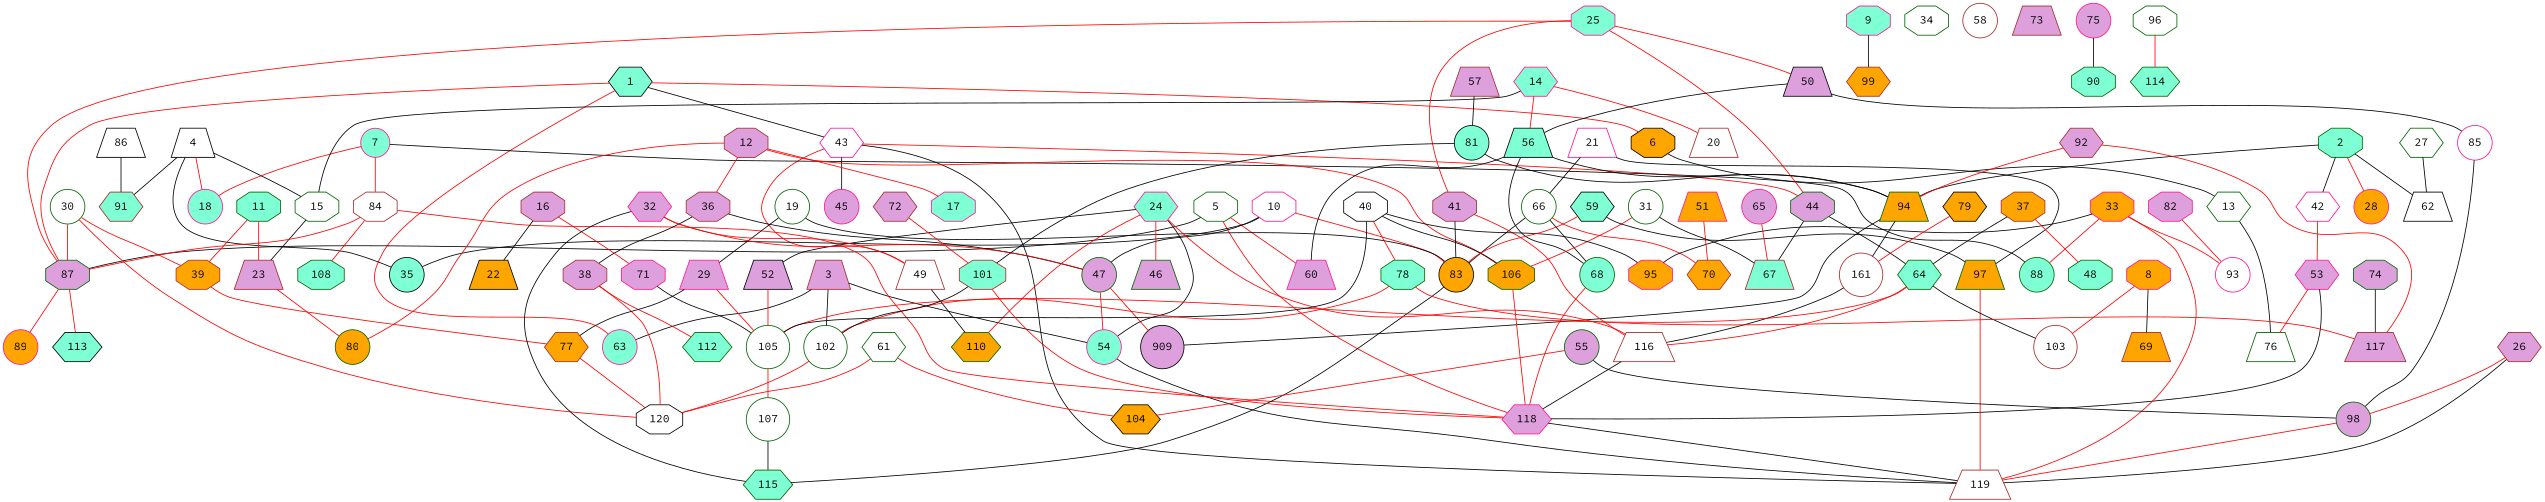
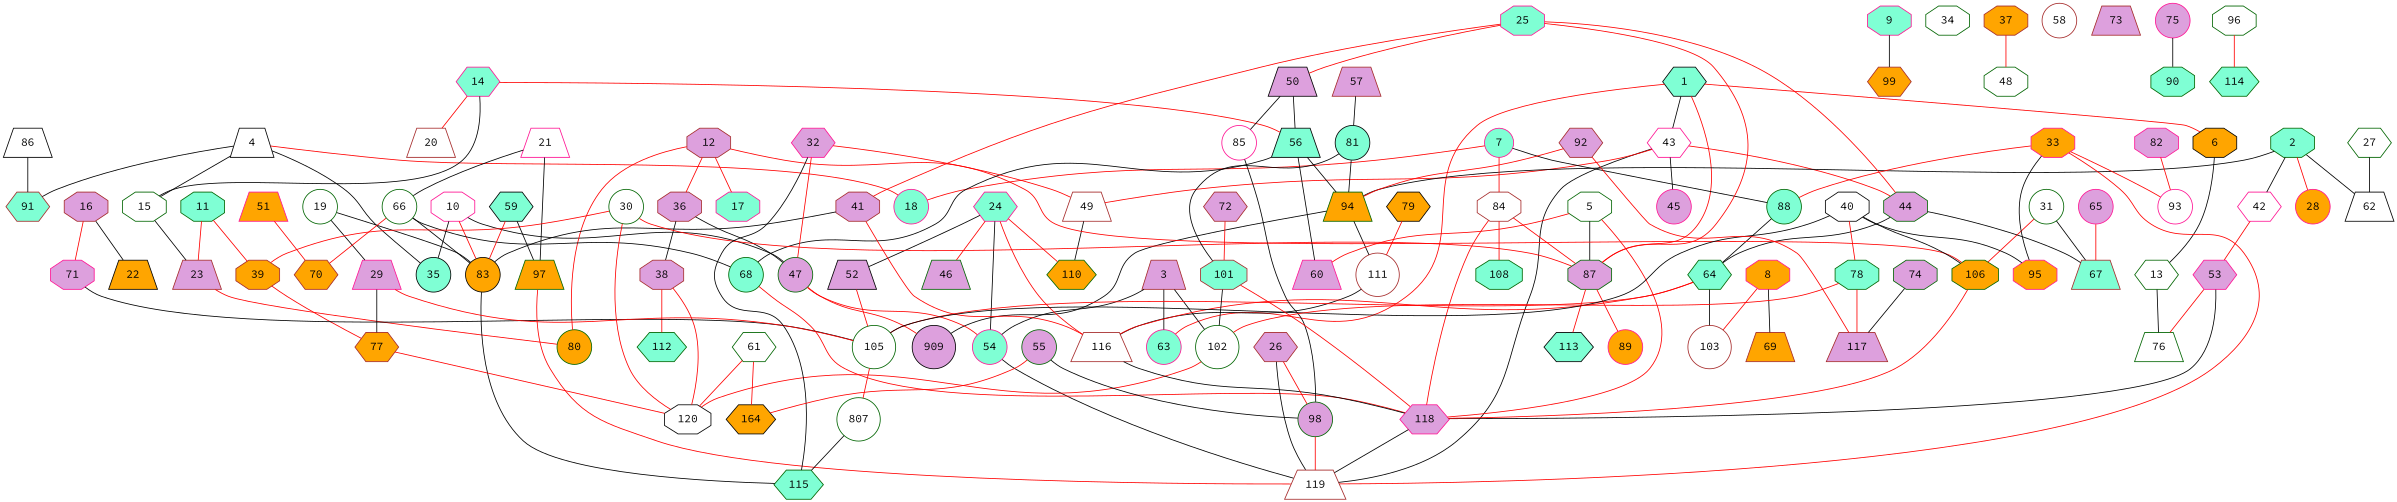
edge "37" -- "64": now "88" -- "64"
node "161": label "161" -> "111"
node "48": fillcolor aquamarine -> white
node "107": label "107" -> "807"
node "104": label "104" -> "164"
